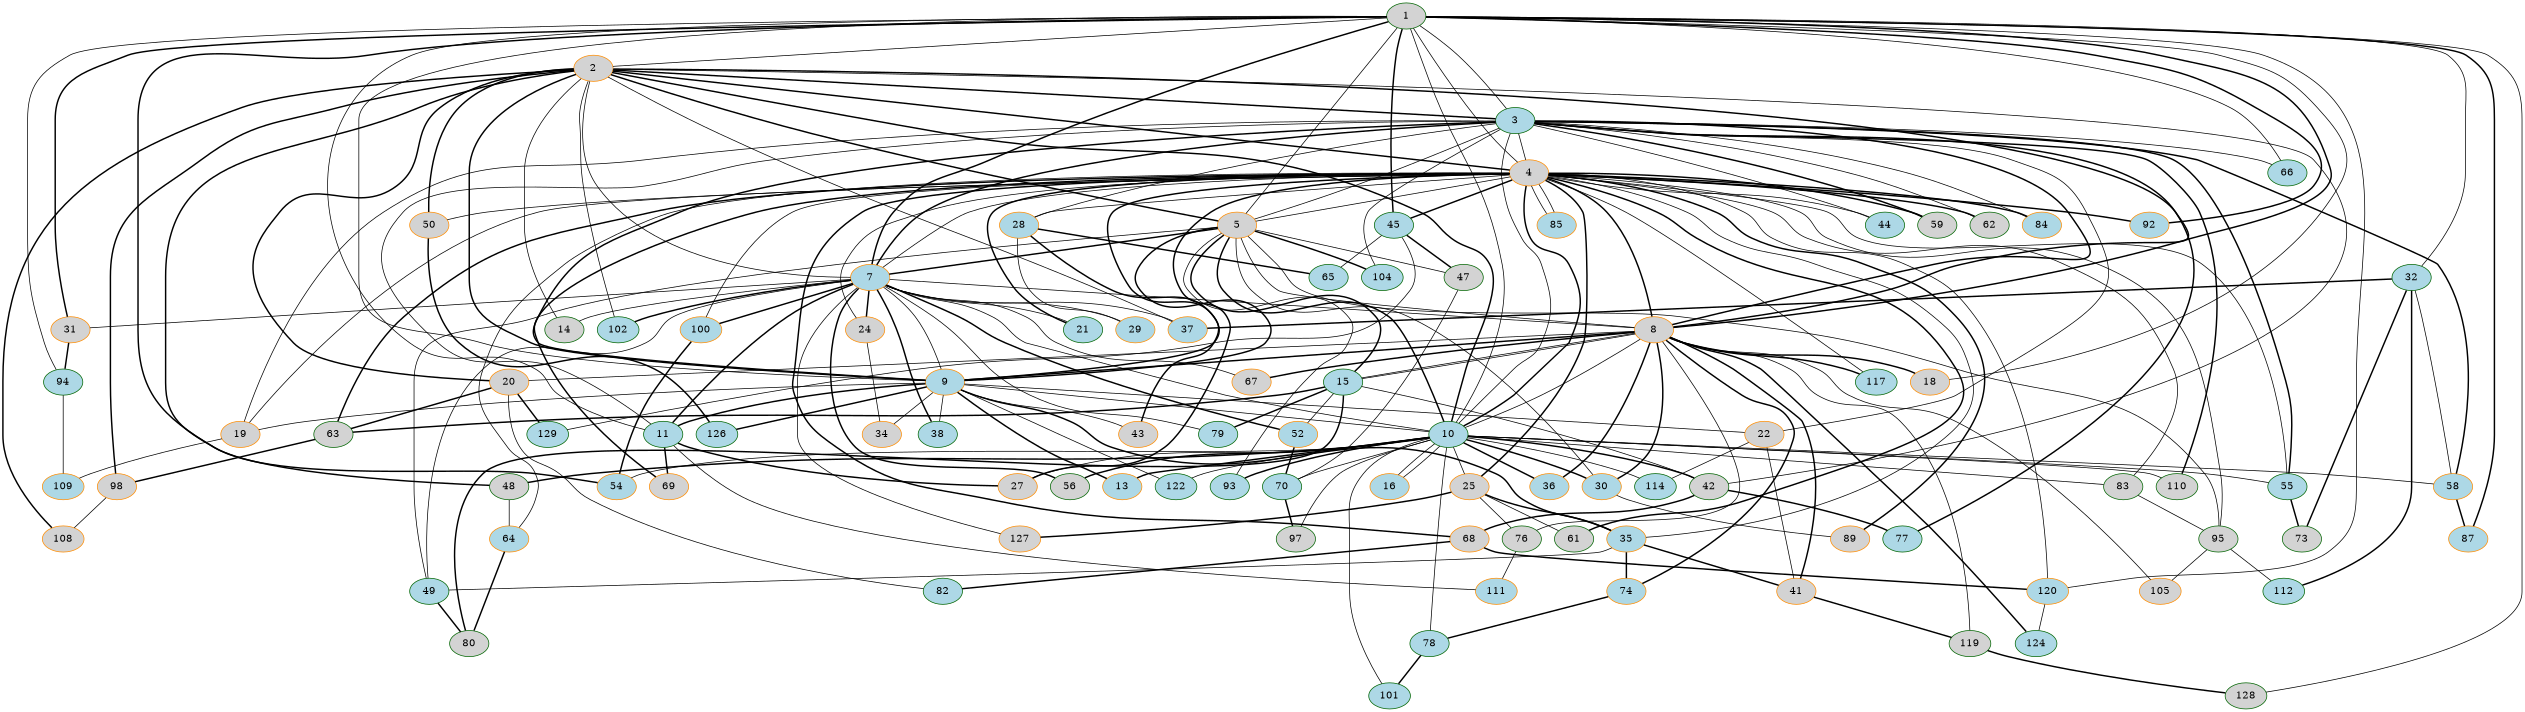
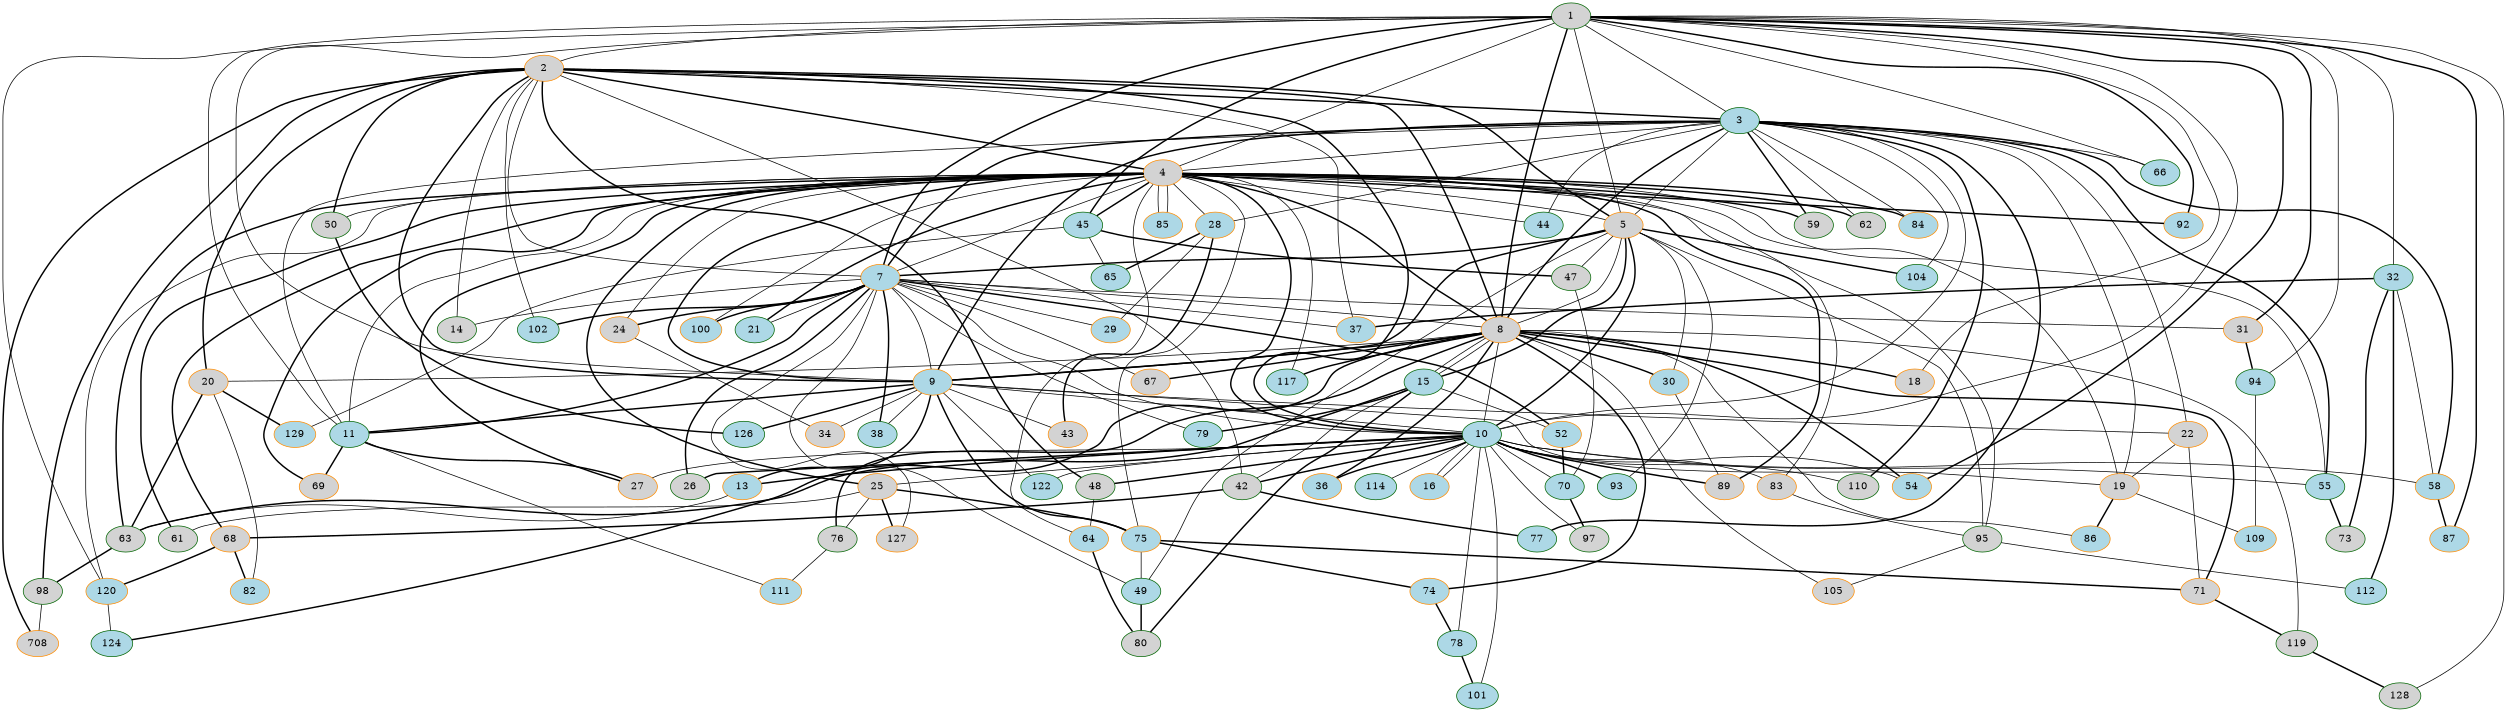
edge "4" -- "11": added
node "50": color darkorange -> darkgreen
edge "100" -- "54": now "8" -- "54"
node "129": color darkgreen -> darkorange
edge "10" -- "30": now "10" -- "89"
edge "22" -- "114": now "22" -- "19"
edge "8" -- "76": style solid -> bold
node "98": color darkorange -> darkgreen
node "56": label "56" -> "26"
node "83": color darkgreen -> darkorange
edge "13" -- "63": added
node "108": label "108" -> "708"
node "35": label "35" -> "75"
node "86": added
node "82": color darkgreen -> darkorange
node "41": label "41" -> "71"
